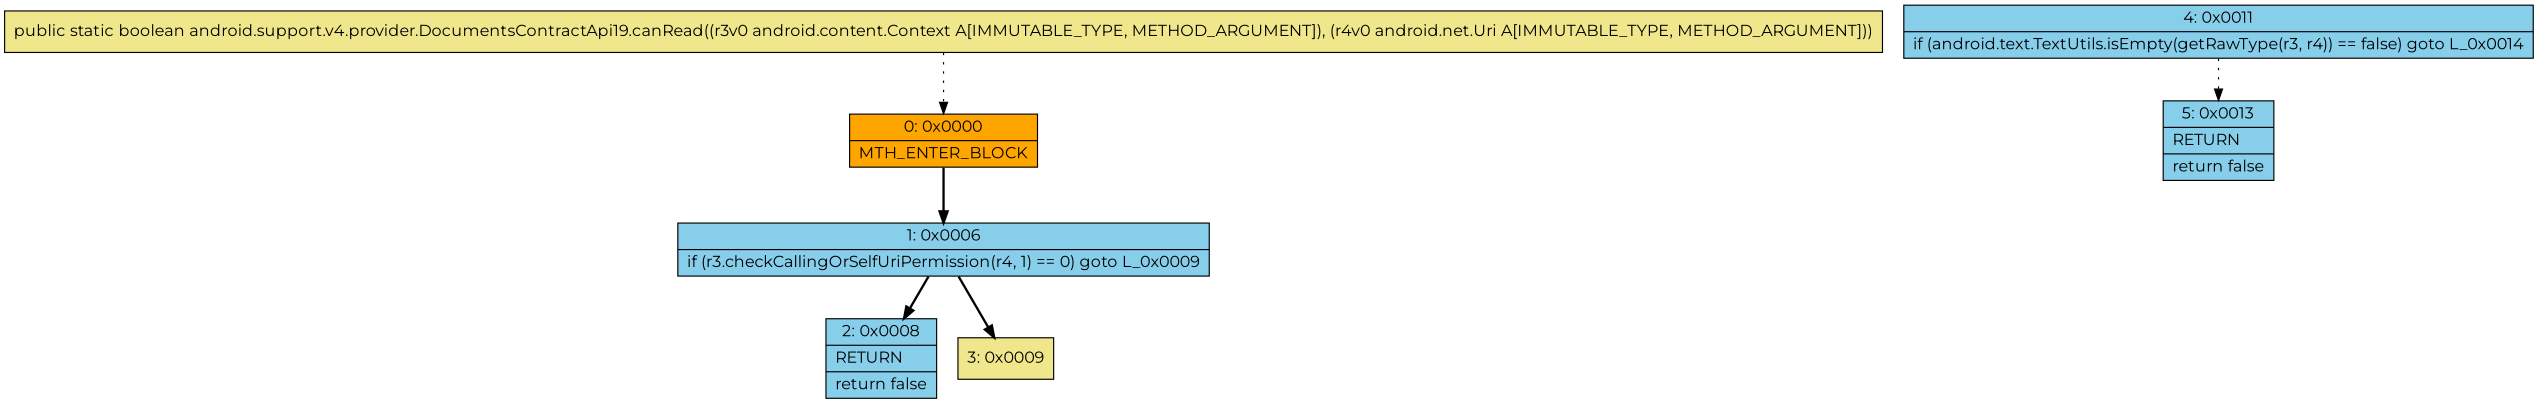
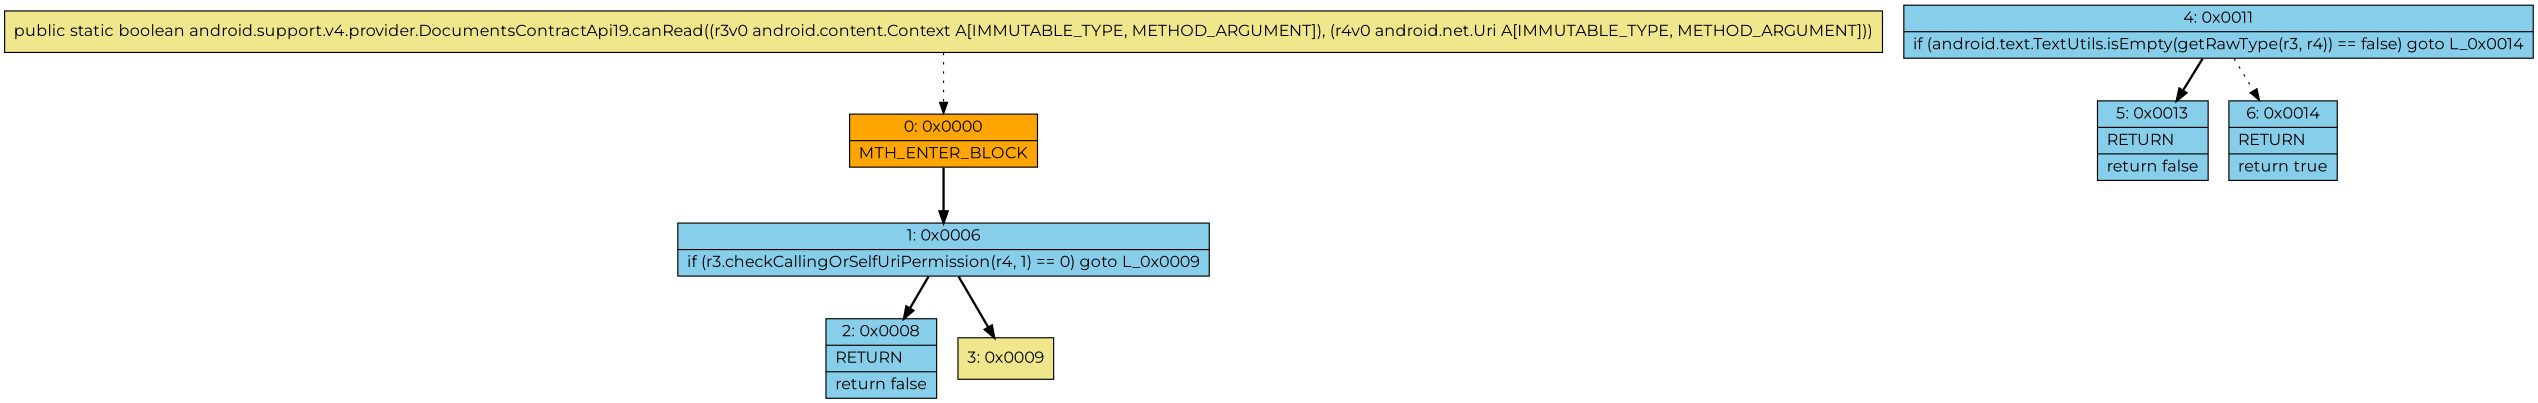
edge "4: 0x0011" -> "5: 0x0013": style dotted -> bold
node "6: 0x0014": added
